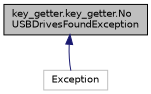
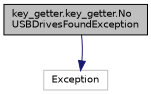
edge "Exception" -> "key_getter.key_getter.No USBDrivesFoundException": reversed
